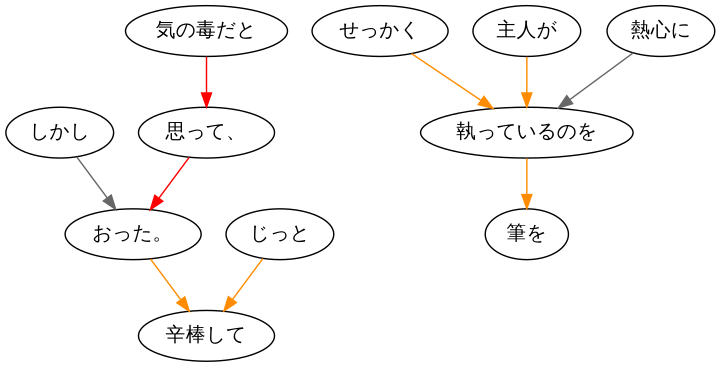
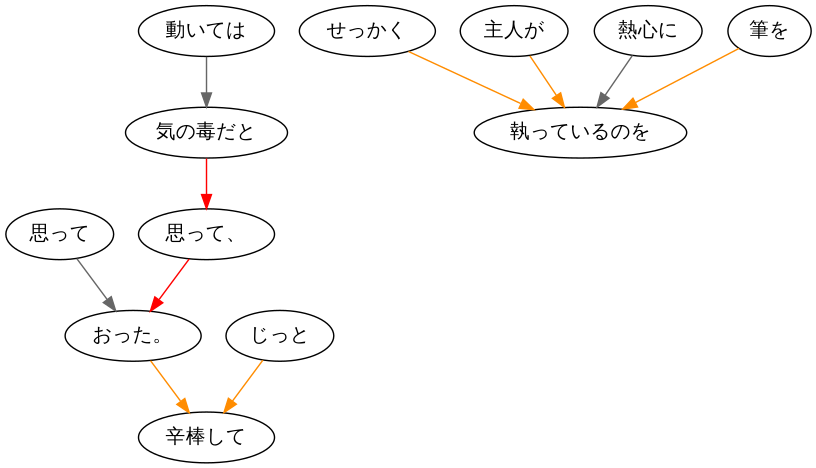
node "動いては": added
node "しかし": label "しかし" -> "思って"
edge "執っているのを" -> "筆を": reversed
